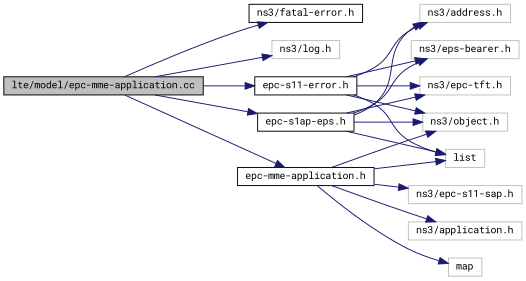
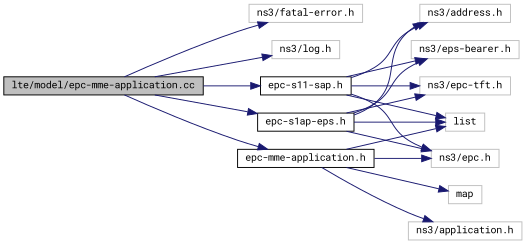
node "ns3/fatal-error.h": color black -> grey75
node "epc-s11-error.h": label "epc-s11-error.h" -> "epc-s11-sap.h"
node "ns3/object.h": label "ns3/object.h" -> "ns3/epc.h"
node "ns3/epc-s11-sap.h": removed
